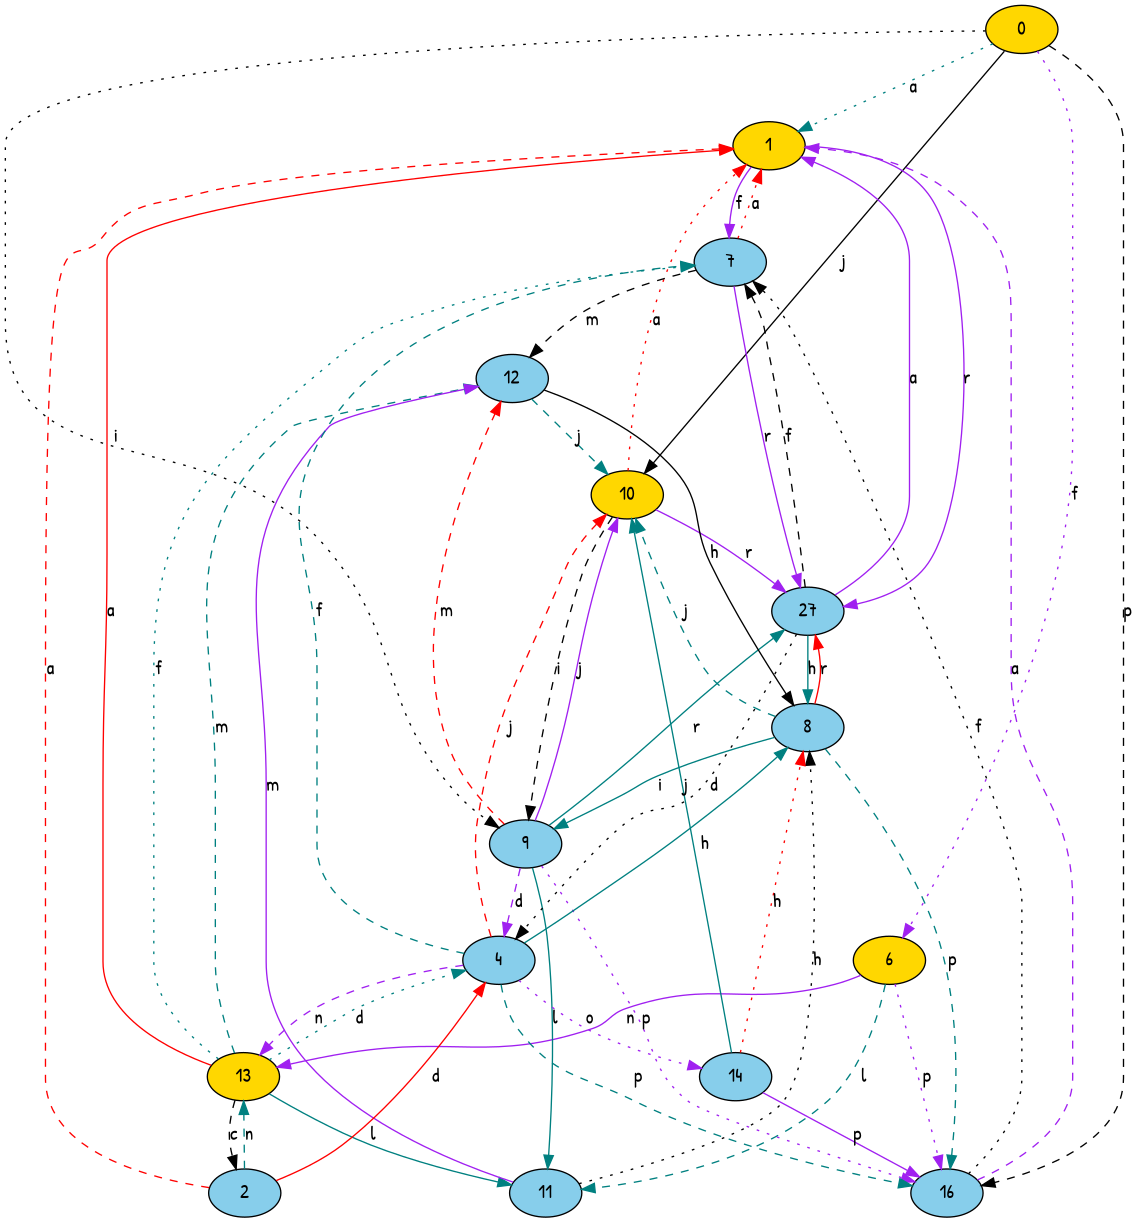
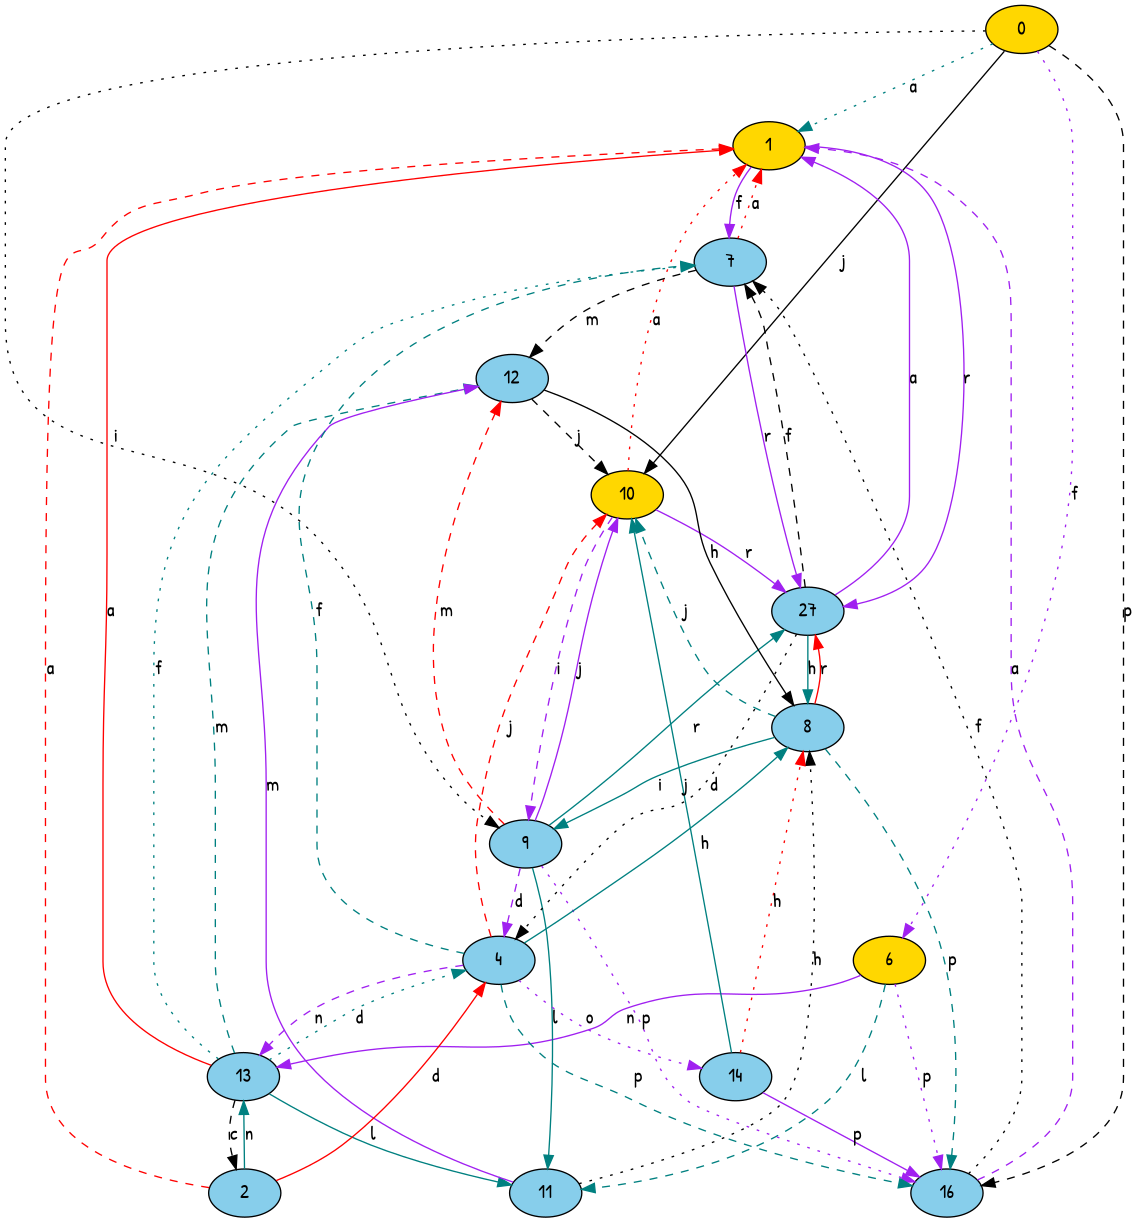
edge "12" -> "10": color teal -> black
edge "10" -> "9": color black -> purple
node "13": fillcolor gold -> skyblue
edge "2" -> "13": style dashed -> solid
